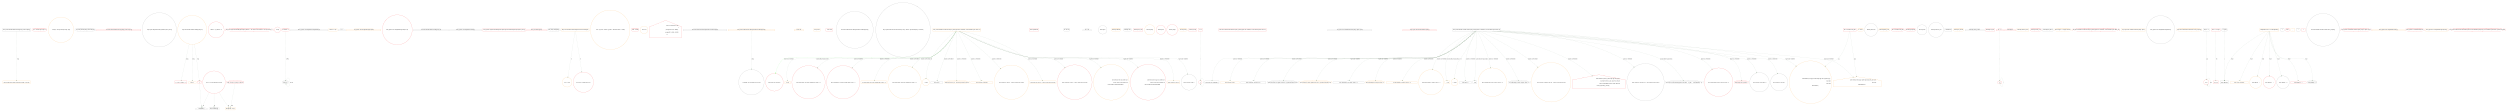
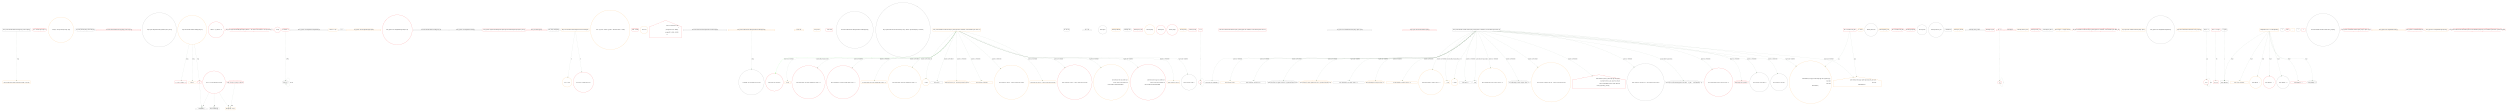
node "InlineTag.linebreak": removed
